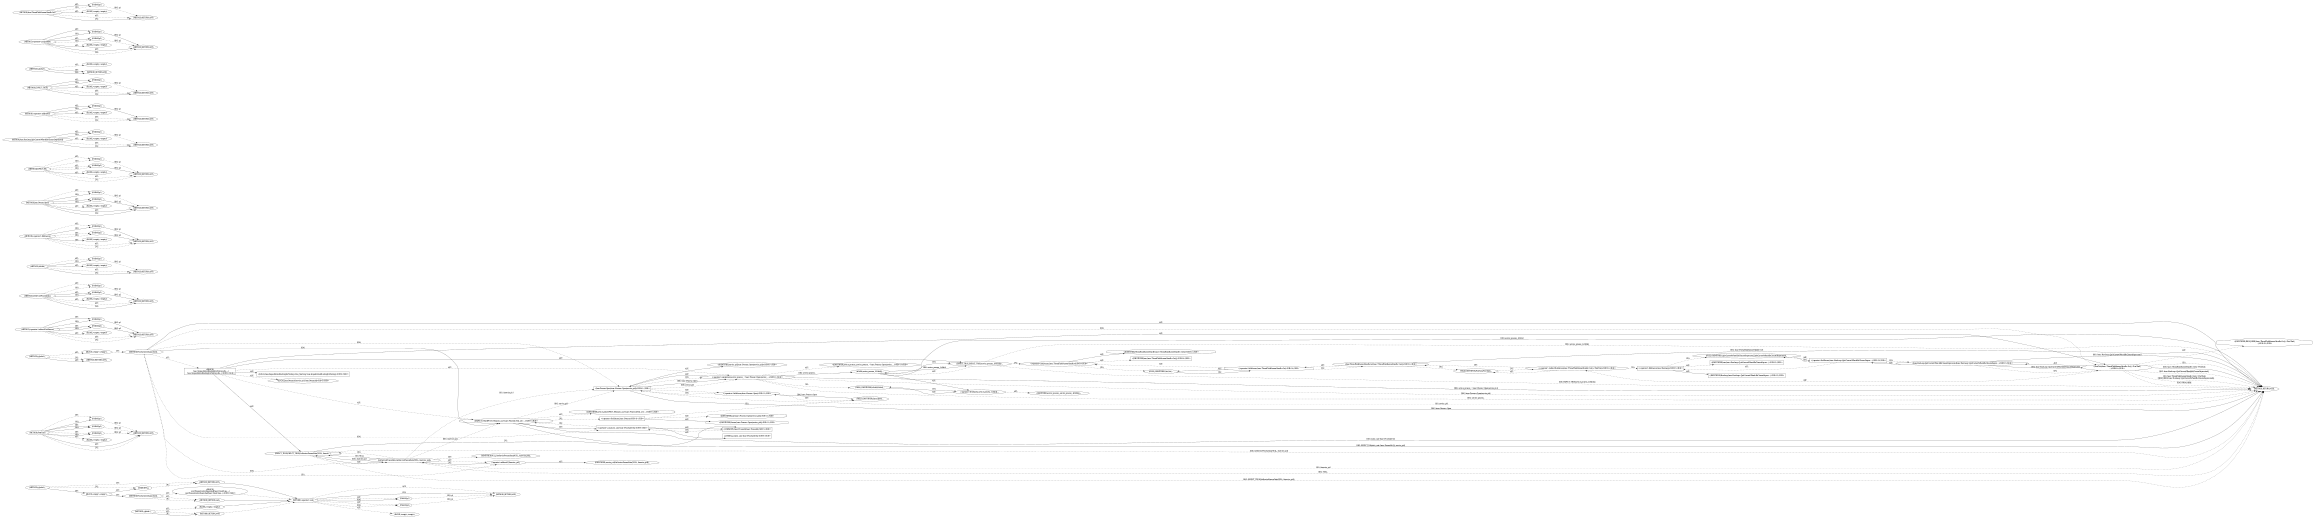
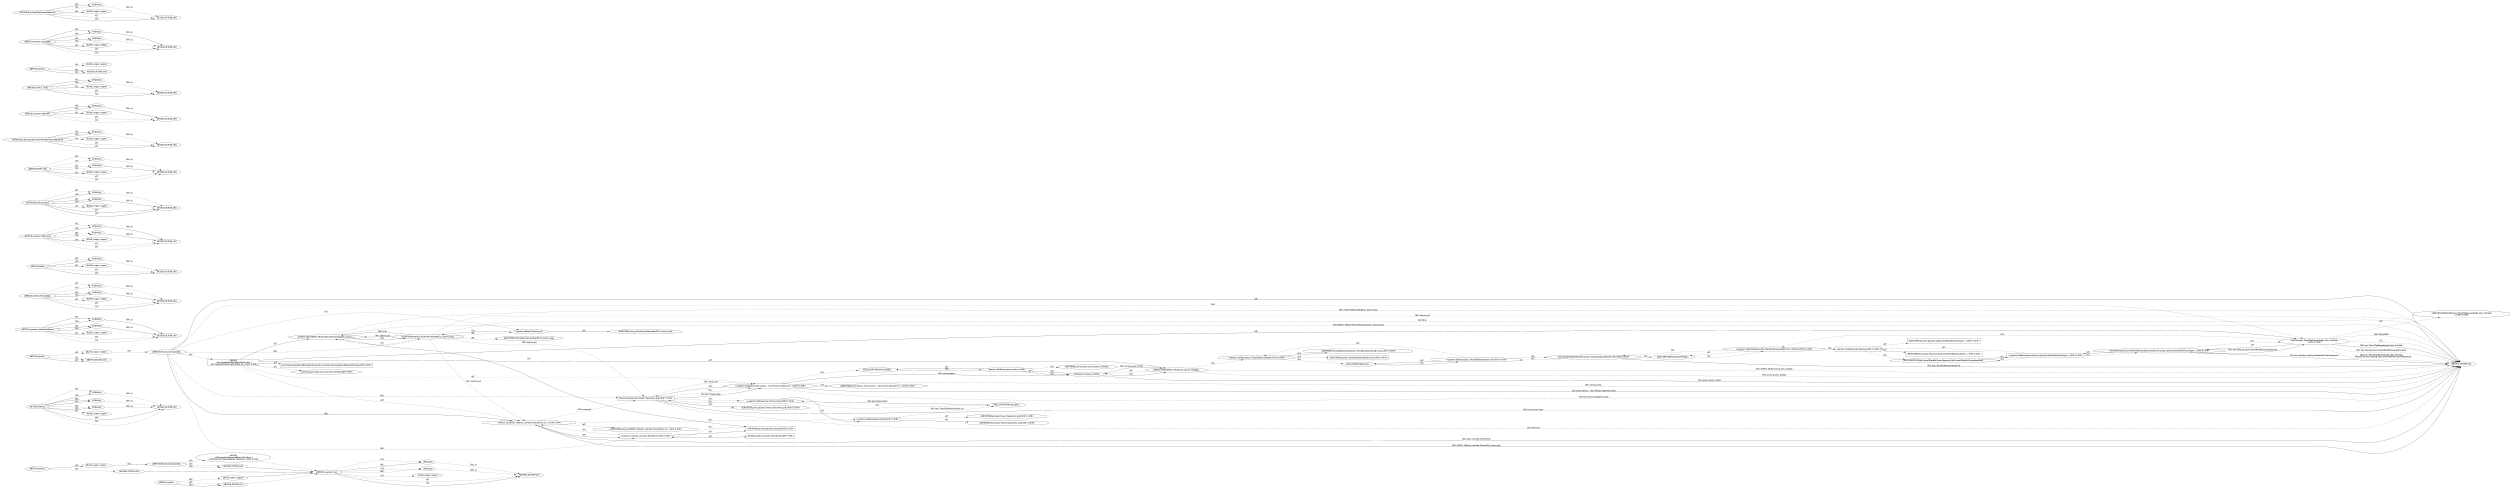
edge "(<operator>.fieldAccess,service_process_.IsValid)" -> "(IsValid,service_process_.IsValid())": added, label "CFG:"
edge "<(<operator>.fieldAccess,base::Process)<SUB>11</SUB>>" -> "(FIELD_IDENTIFIER,Open,Open)": label "CFG: " -> "DDG: base::ThreadTaskRunnerHandle::Get"
edge "<(<operator>.fieldAccess,base::Process::Open)<SUB>11</SUB>>" -> "<(<operator>.fieldAccess,base::Process)<SUB>11</SUB>>": added, label "AST:"
node "(UNKNOWN,,)": removed
